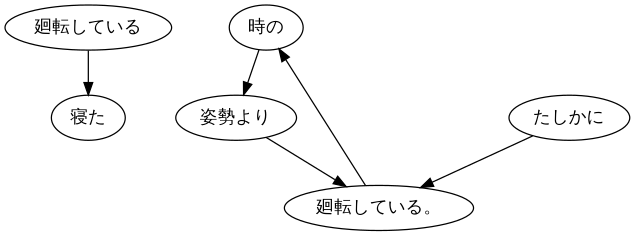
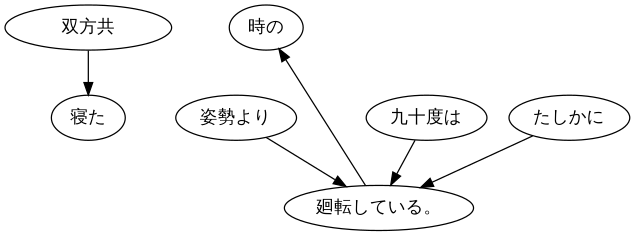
node "廻転している": label "廻転している" -> "双方共"
edge "時の" -> "姿勢より": removed
node "九十度は": added
